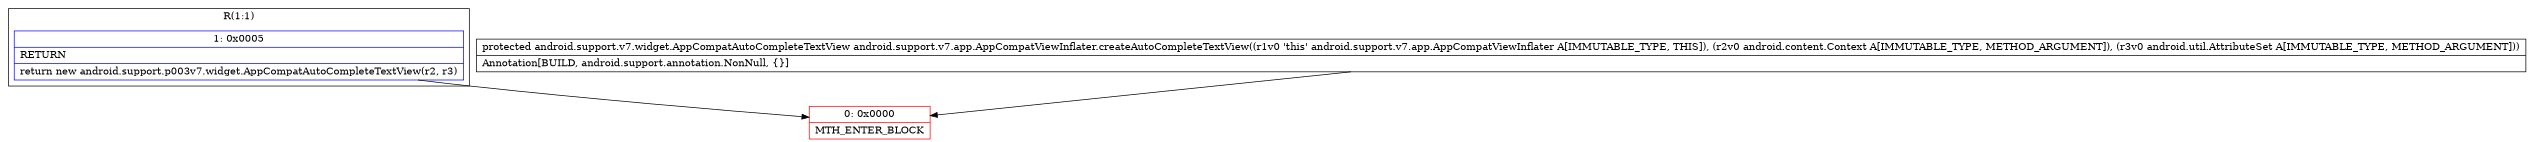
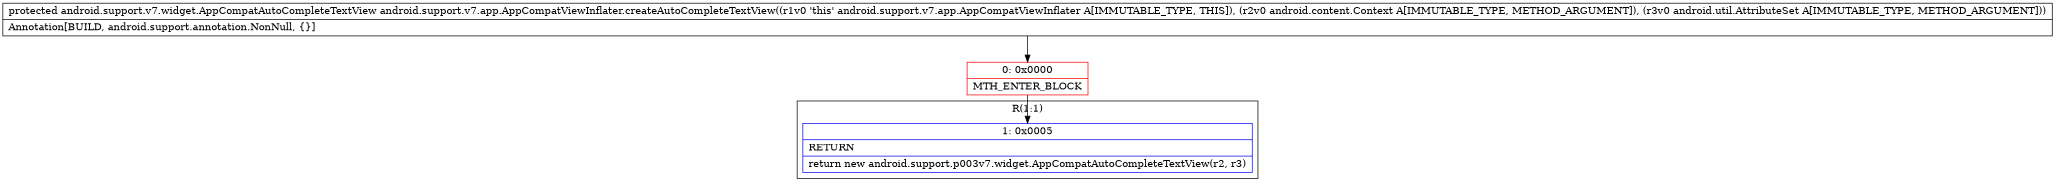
edge "1: 0x0005" -> "0: 0x0000": reversed
